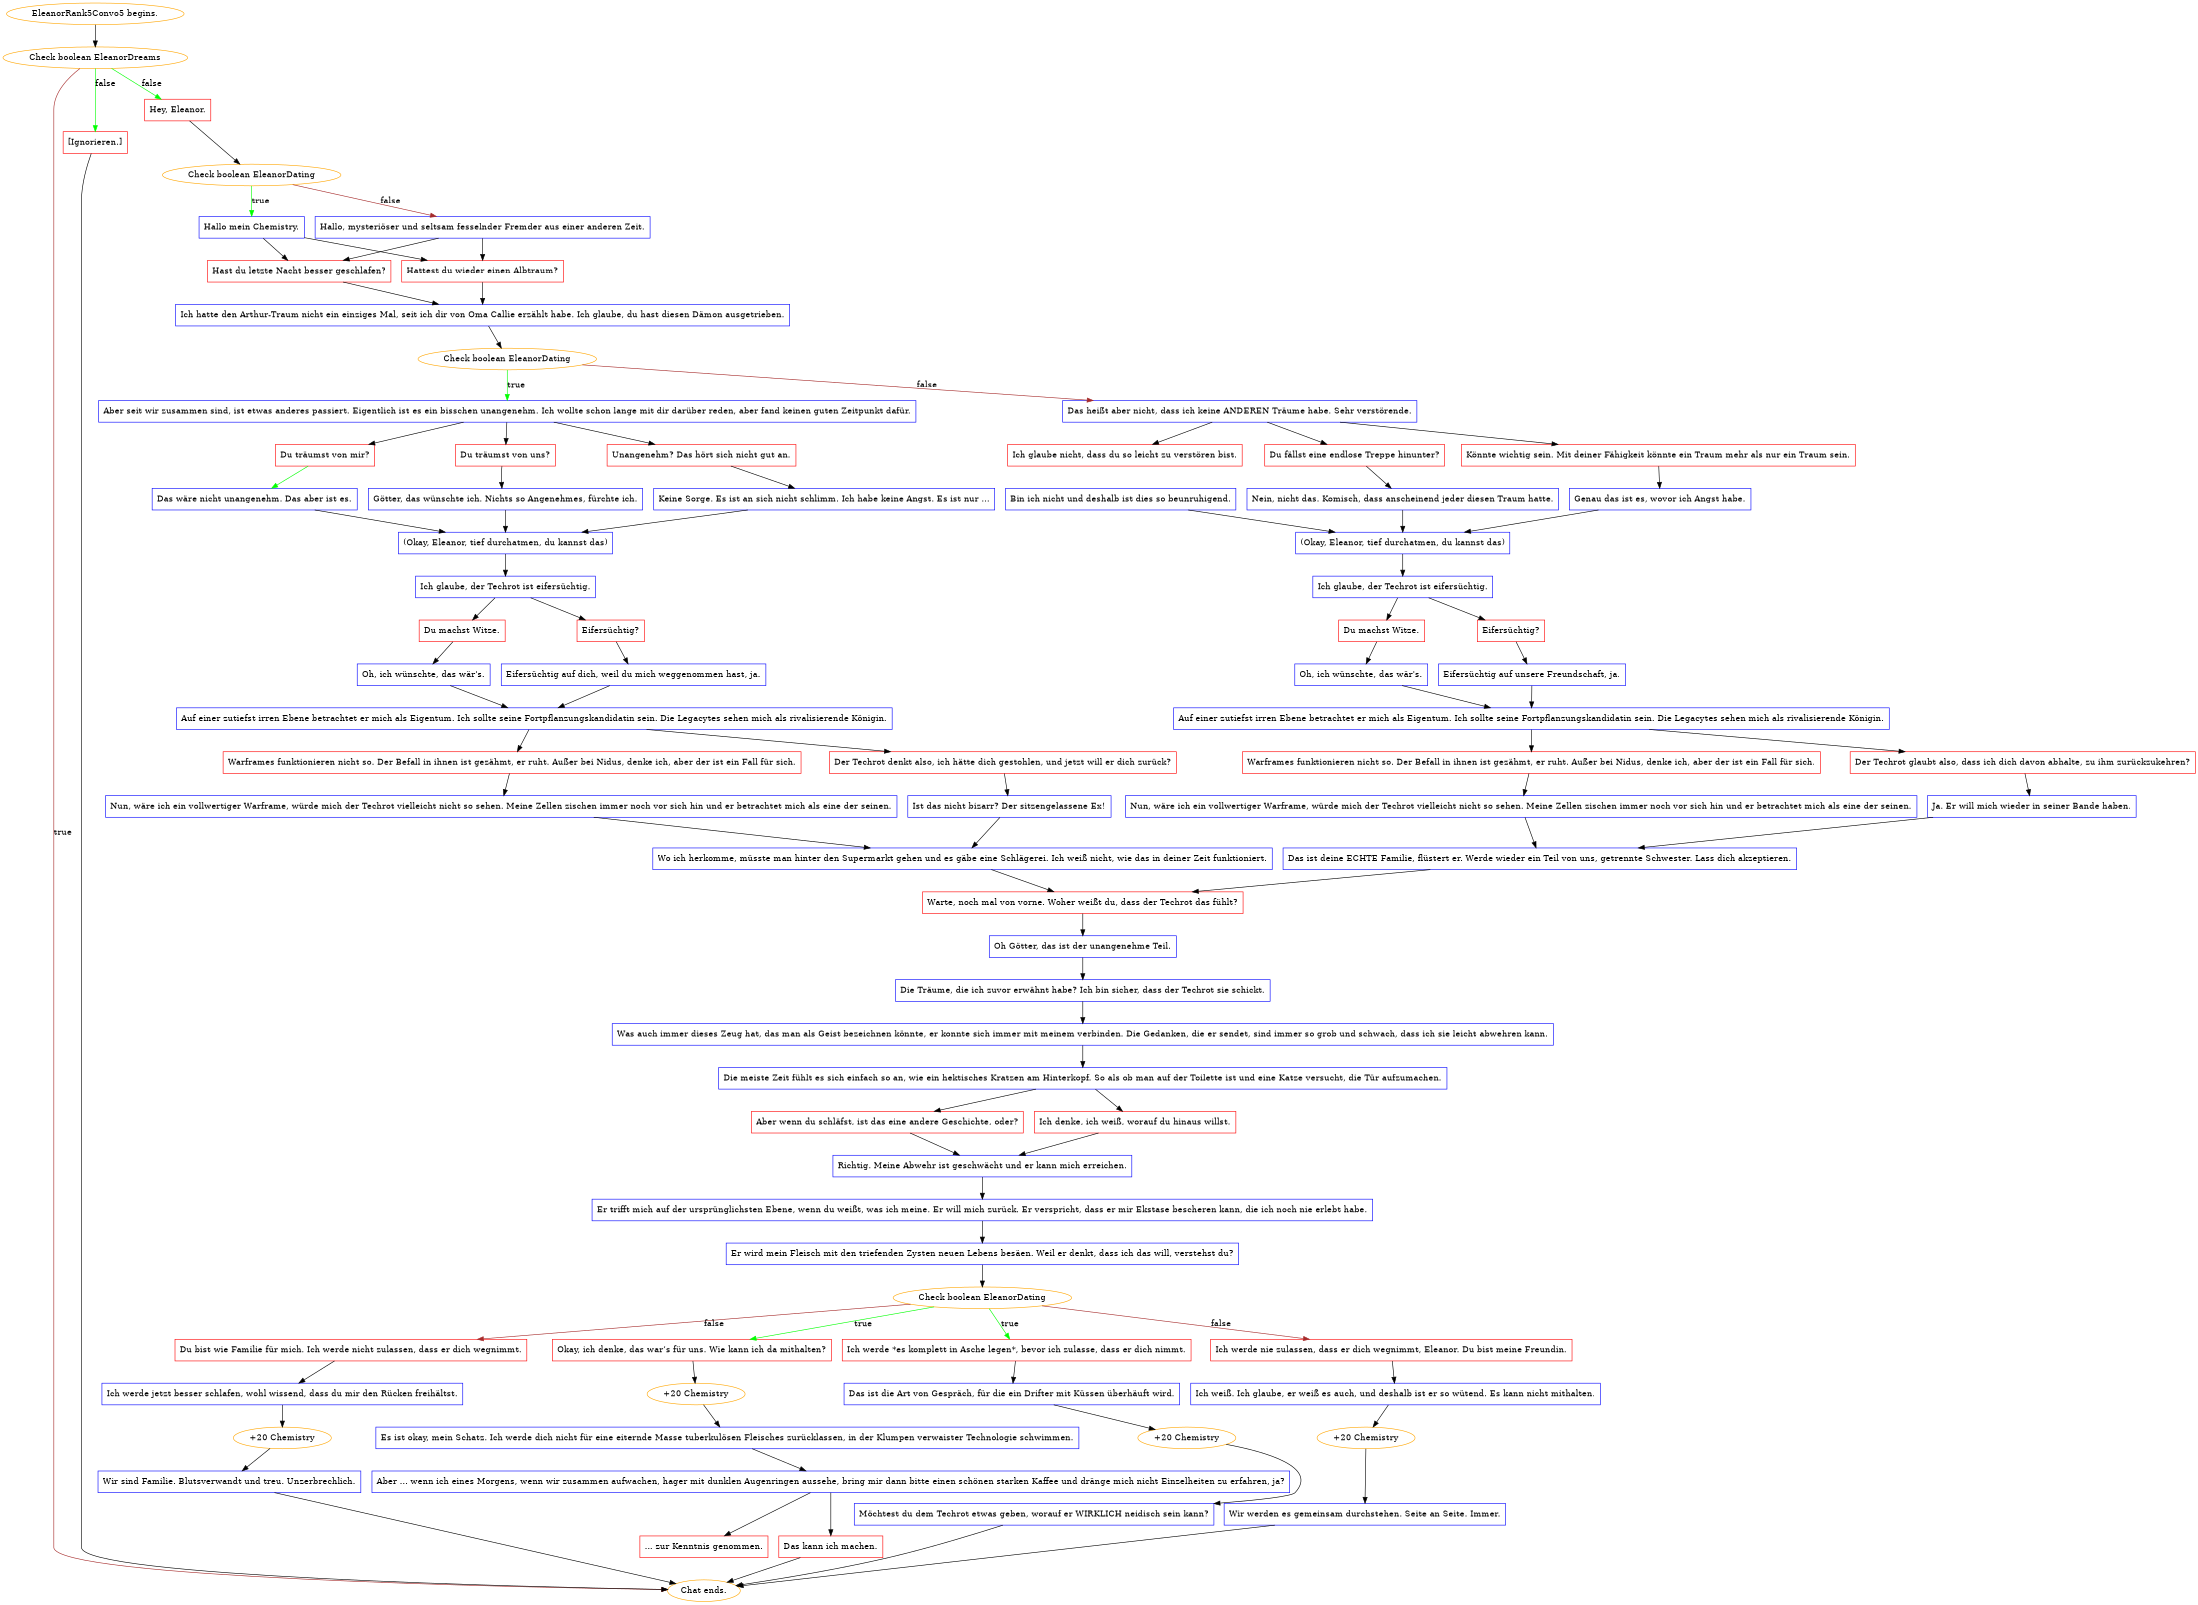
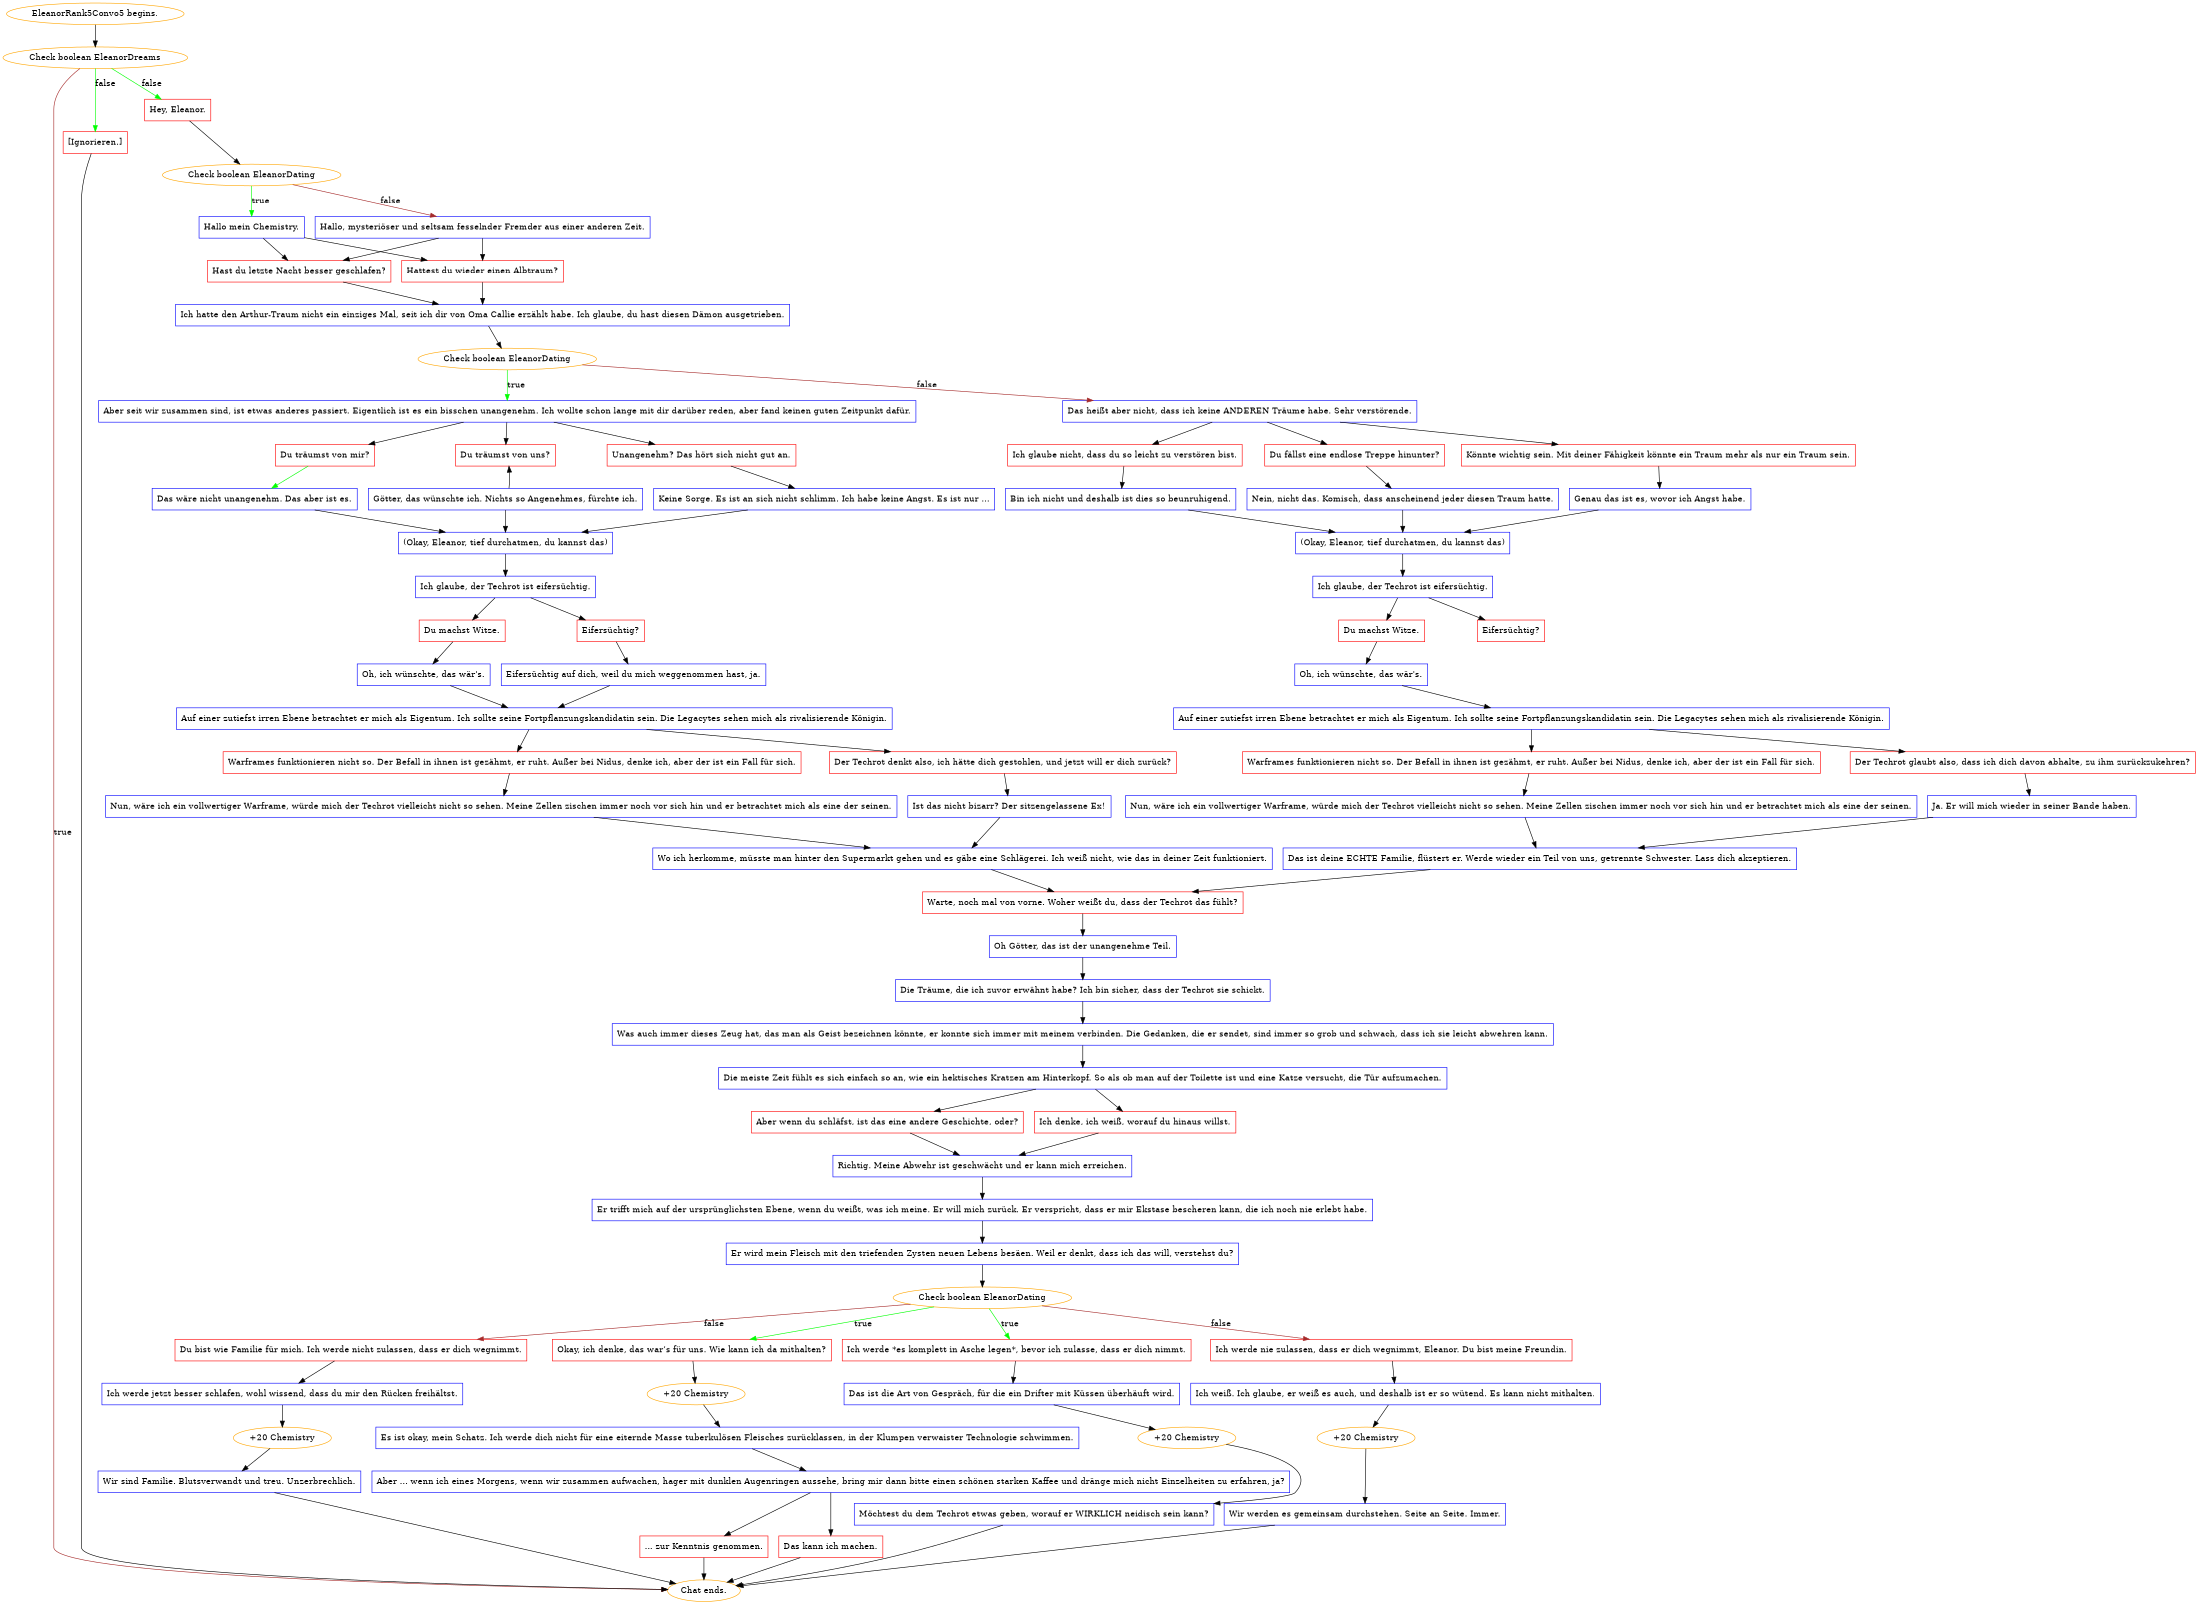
edge "Du träumst von uns?" -> "Götter, das wünschte ich. Nichts so Angenehmes, fürchte ich.": reversed
edge "Ich glaube nicht, dass du so leicht zu verstören bist." -> "Bin ich nicht und deshalb ist dies so beunruhigend.": added
node "Eifersüchtig auf unsere Freundschaft, ja.": removed
edge "... zur Kenntnis genommen." -> "Chat ends.": added
